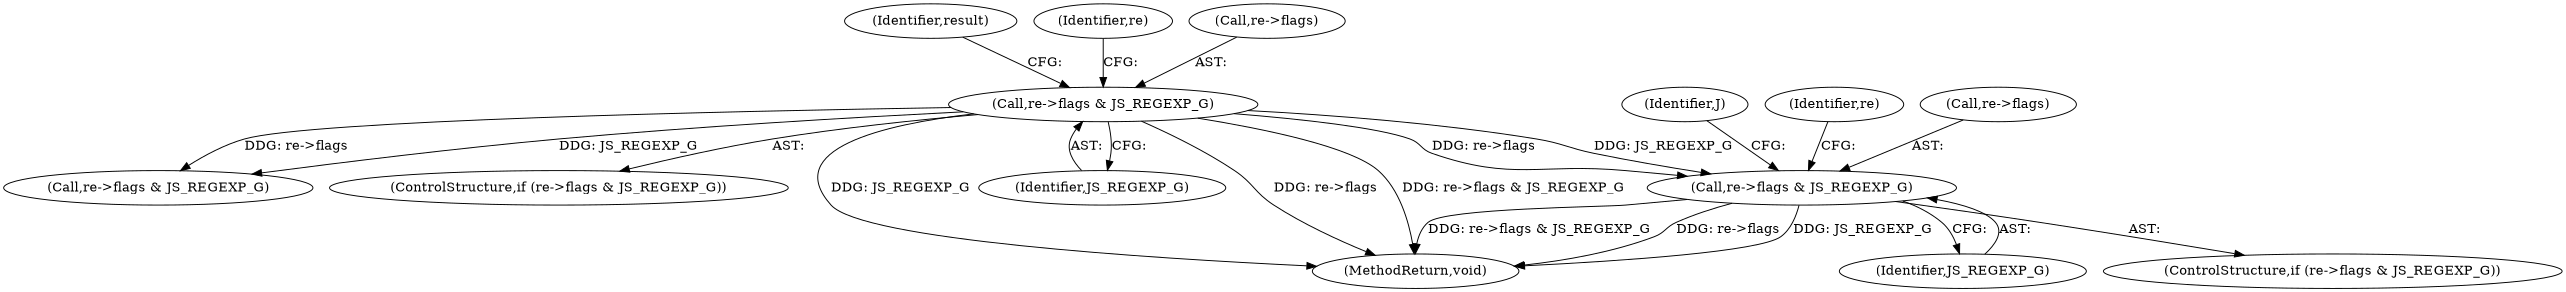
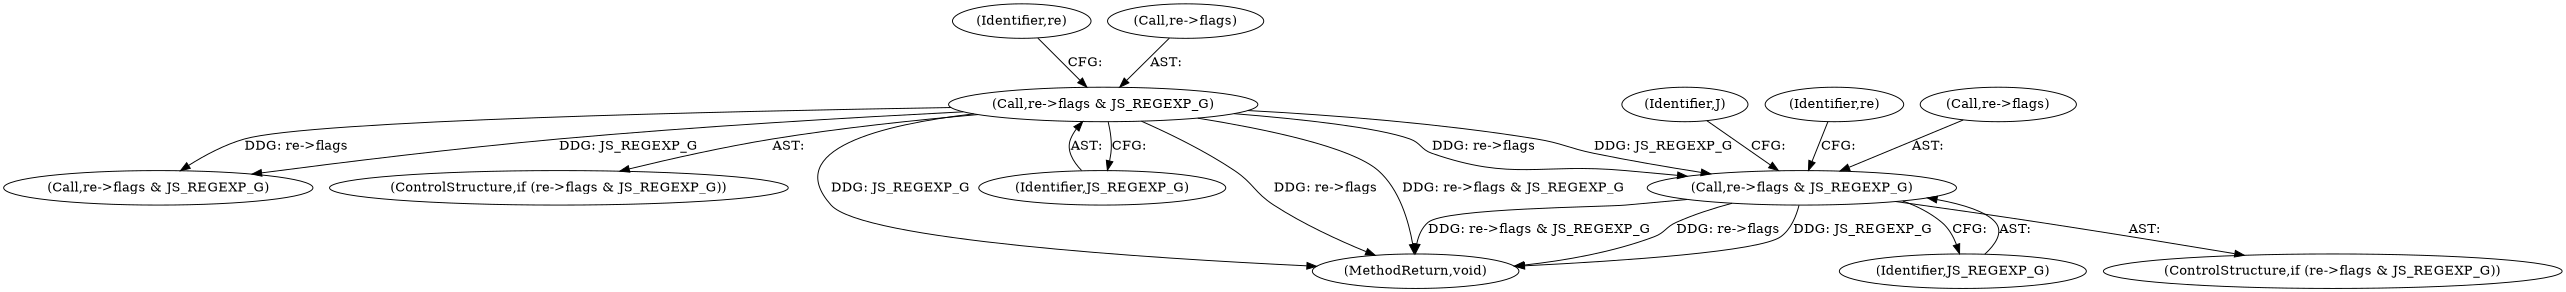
node "(Identifier,result)": removed
